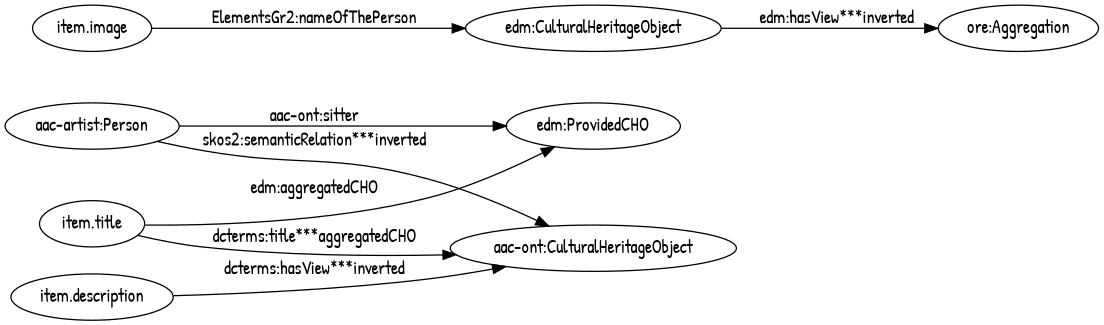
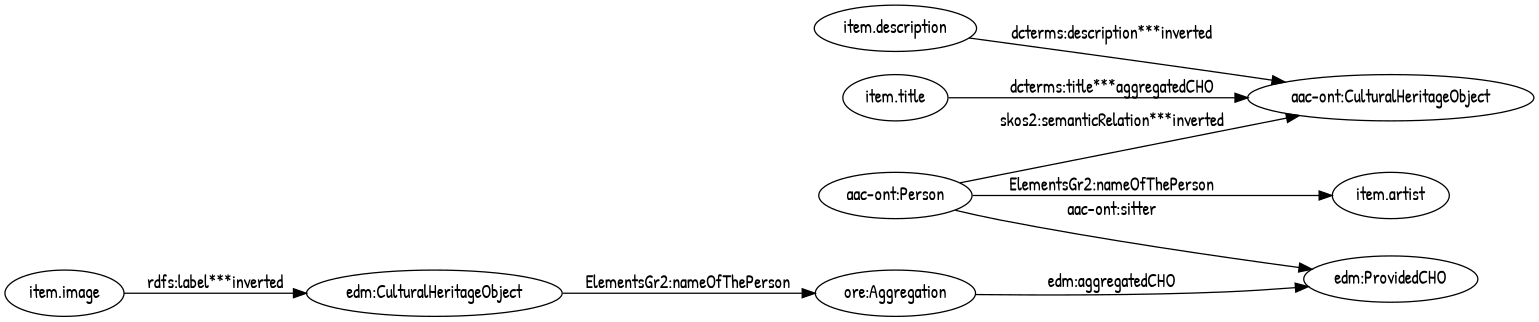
edge "item.image" -> "edm:CulturalHeritageObject": label "ElementsGr2:nameOfThePerson" -> "rdfs:label***inverted"
edge "edm:CulturalHeritageObject" -> "ore:Aggregation": label "edm:hasView***inverted" -> "ElementsGr2:nameOfThePerson"
node "aac-artist:Person": label "aac-artist:Person" -> "aac-ont:Person"
node "item.artist": added
edge "item.title" -> "edm:ProvidedCHO": now "ore:Aggregation" -> "edm:ProvidedCHO"
edge "item.description" -> "aac-ont:CulturalHeritageObject": label "dcterms:hasView***inverted" -> "dcterms:description***inverted"
